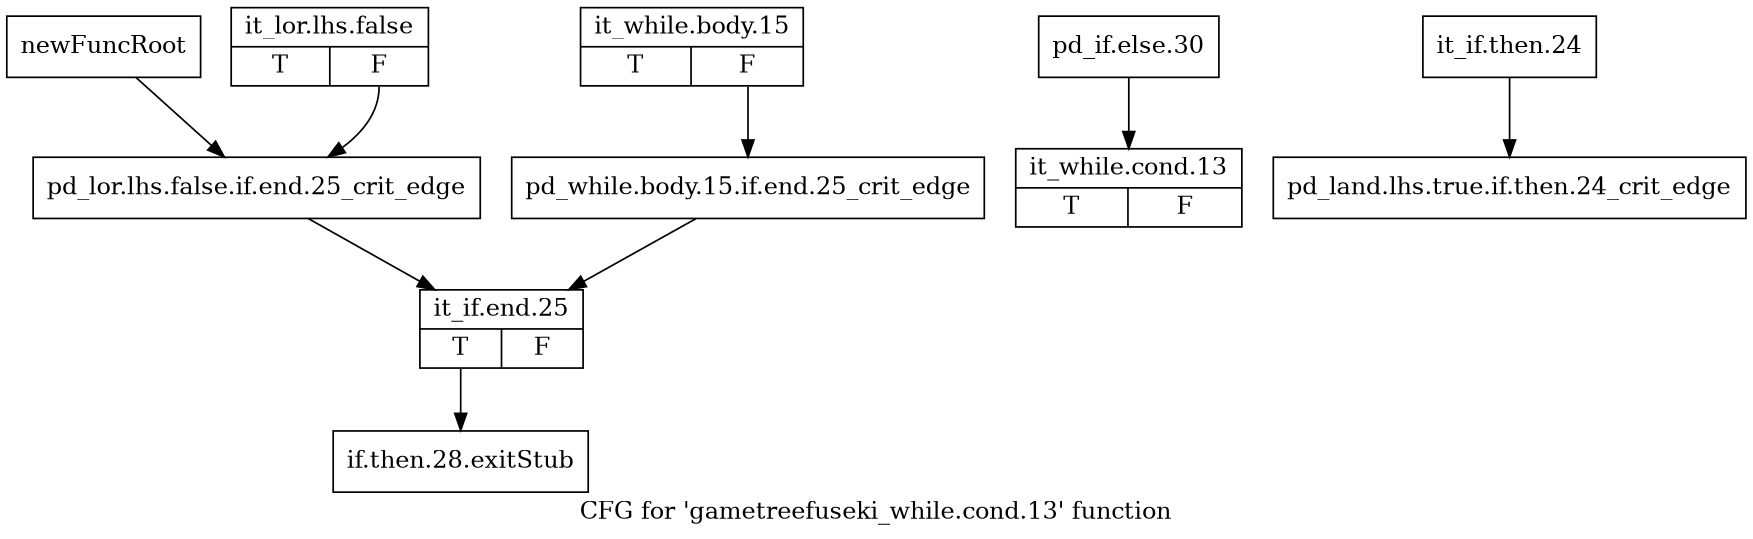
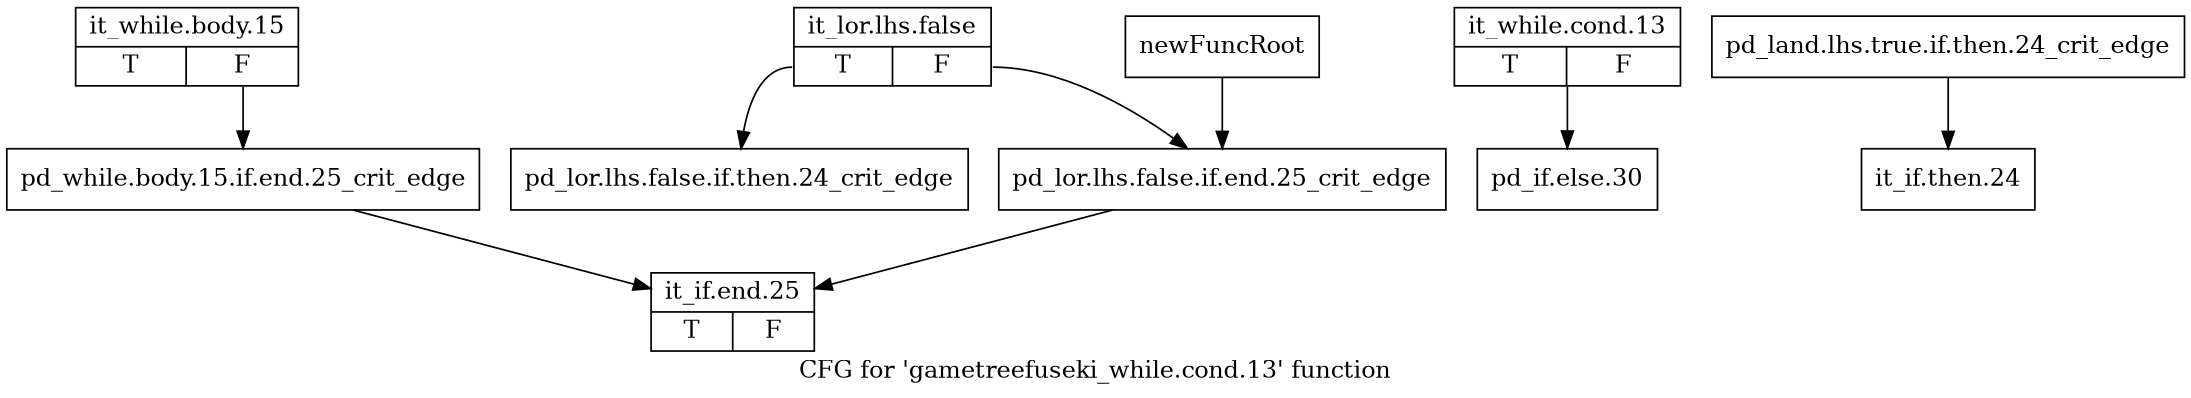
edge "pd_if.else.30" -> "it_while.cond.13": reversed
edge "it_if.then.24" -> "pd_land.lhs.true.if.then.24_crit_edge": reversed
node "pd_lor.lhs.false.if.then.24_crit_edge": added
node "if.then.28.exitStub": removed
